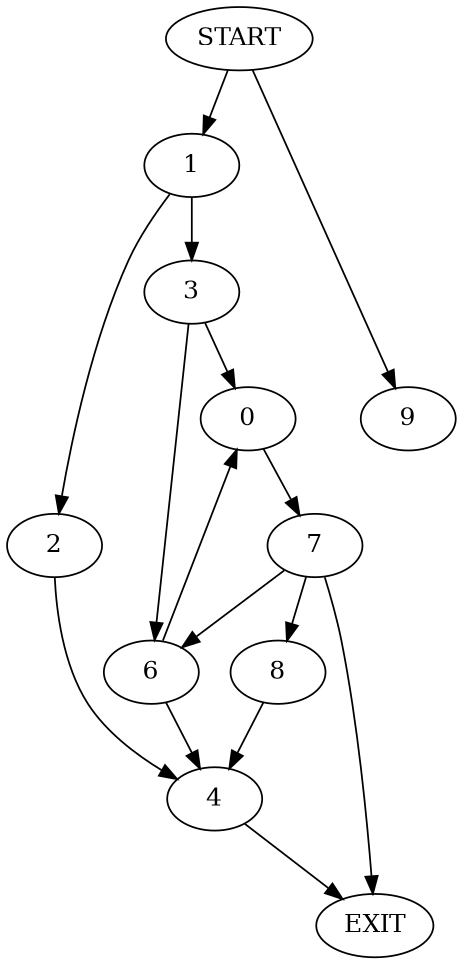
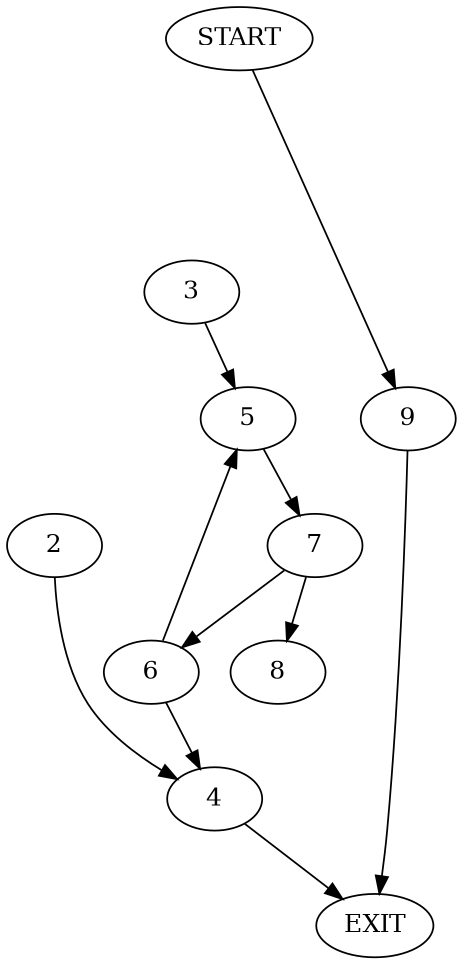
node "1": removed
node "0": label "0" -> "5"
edge "3" -> "6": removed
edge "7" -> "EXIT": now "9" -> "EXIT"
edge "8" -> "4": removed
